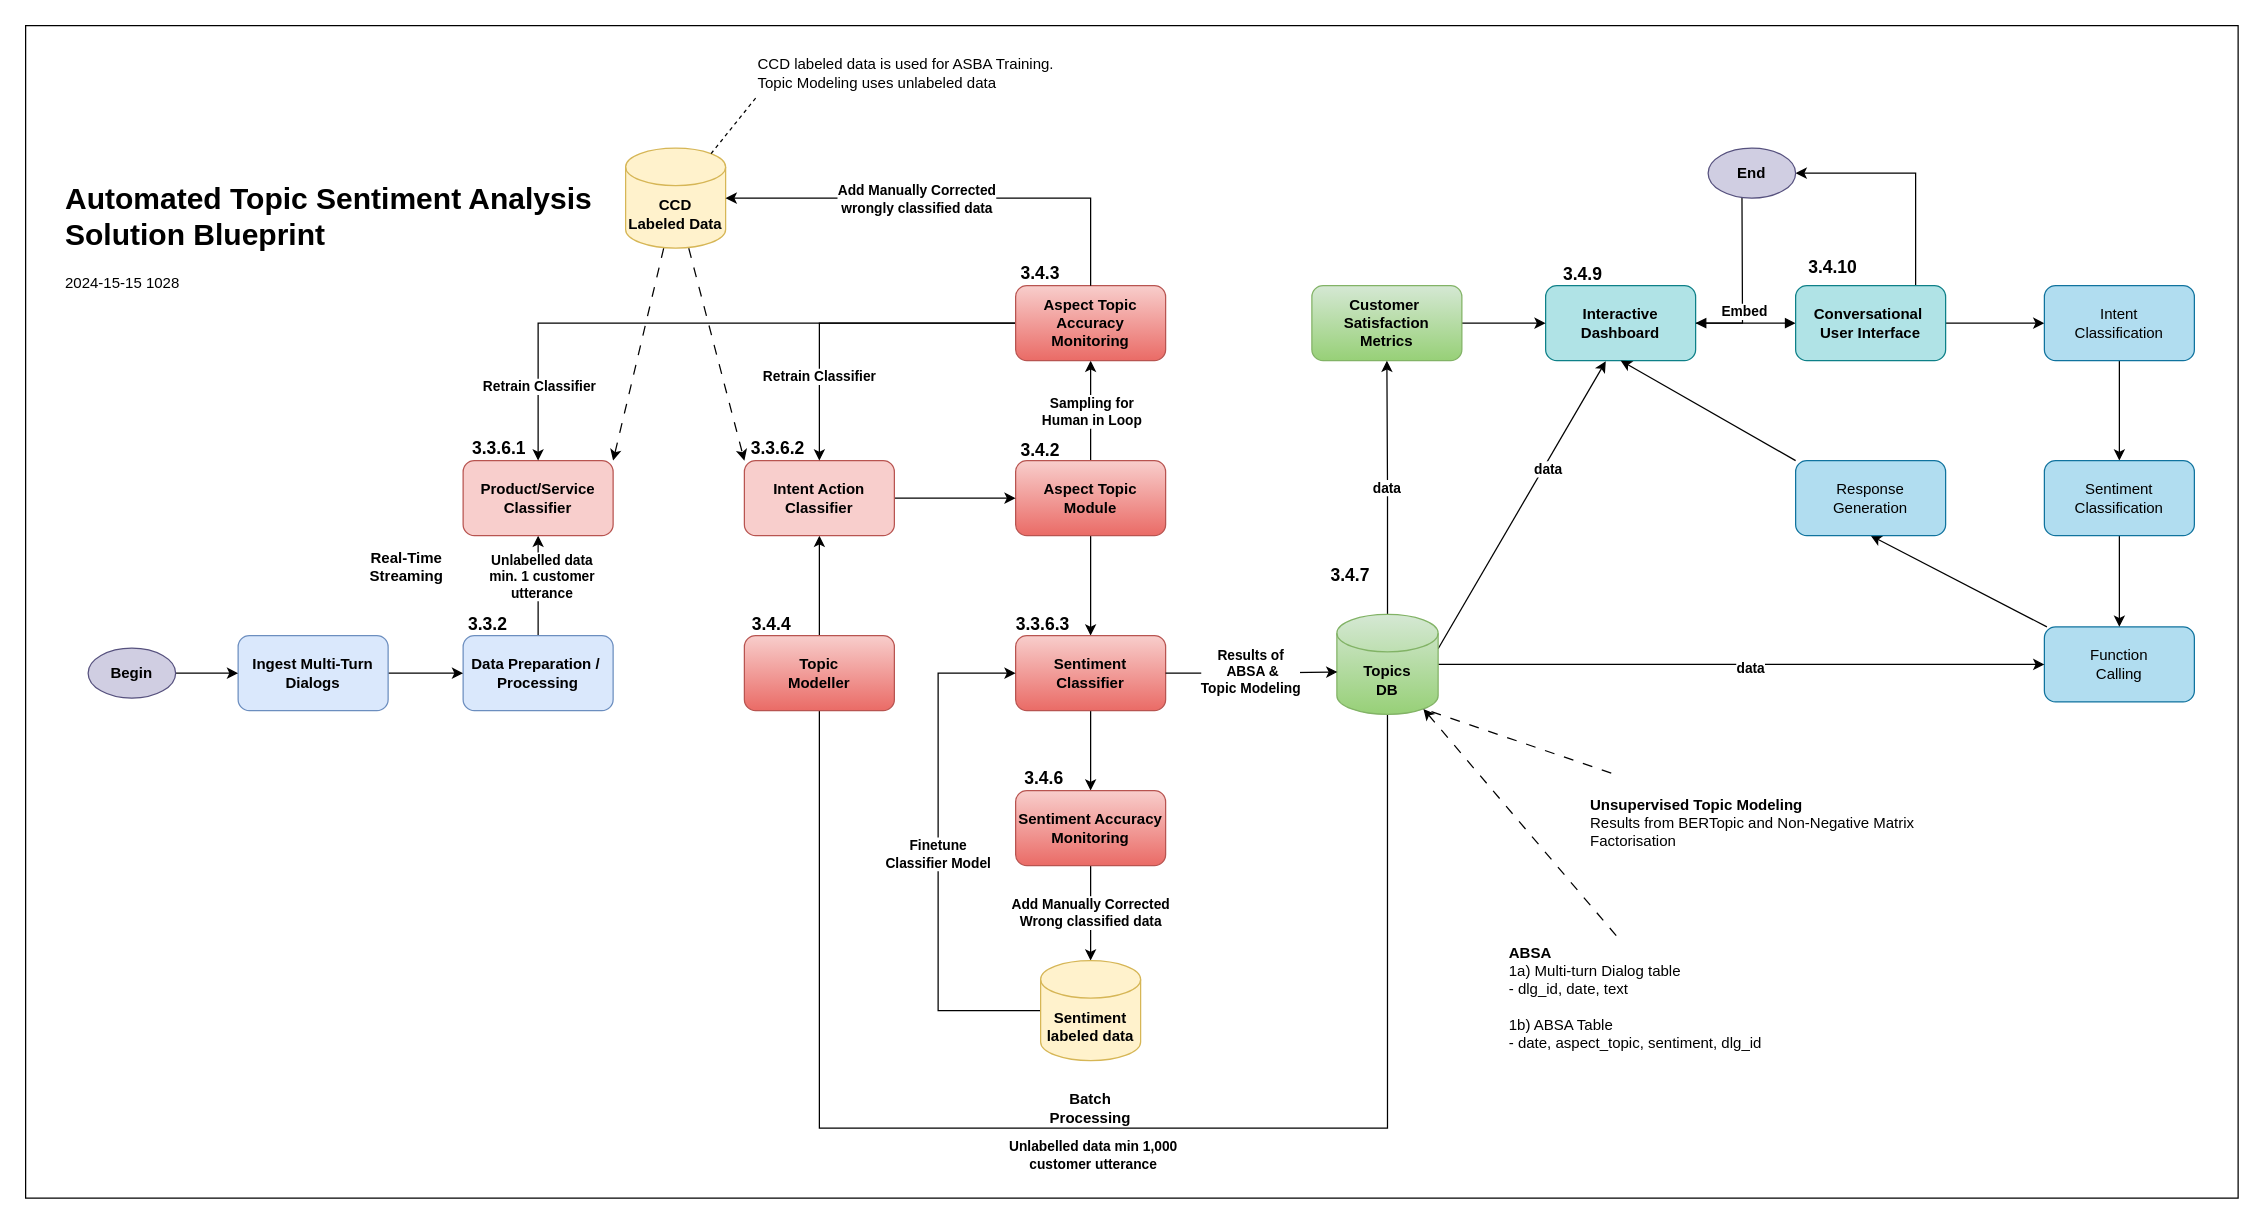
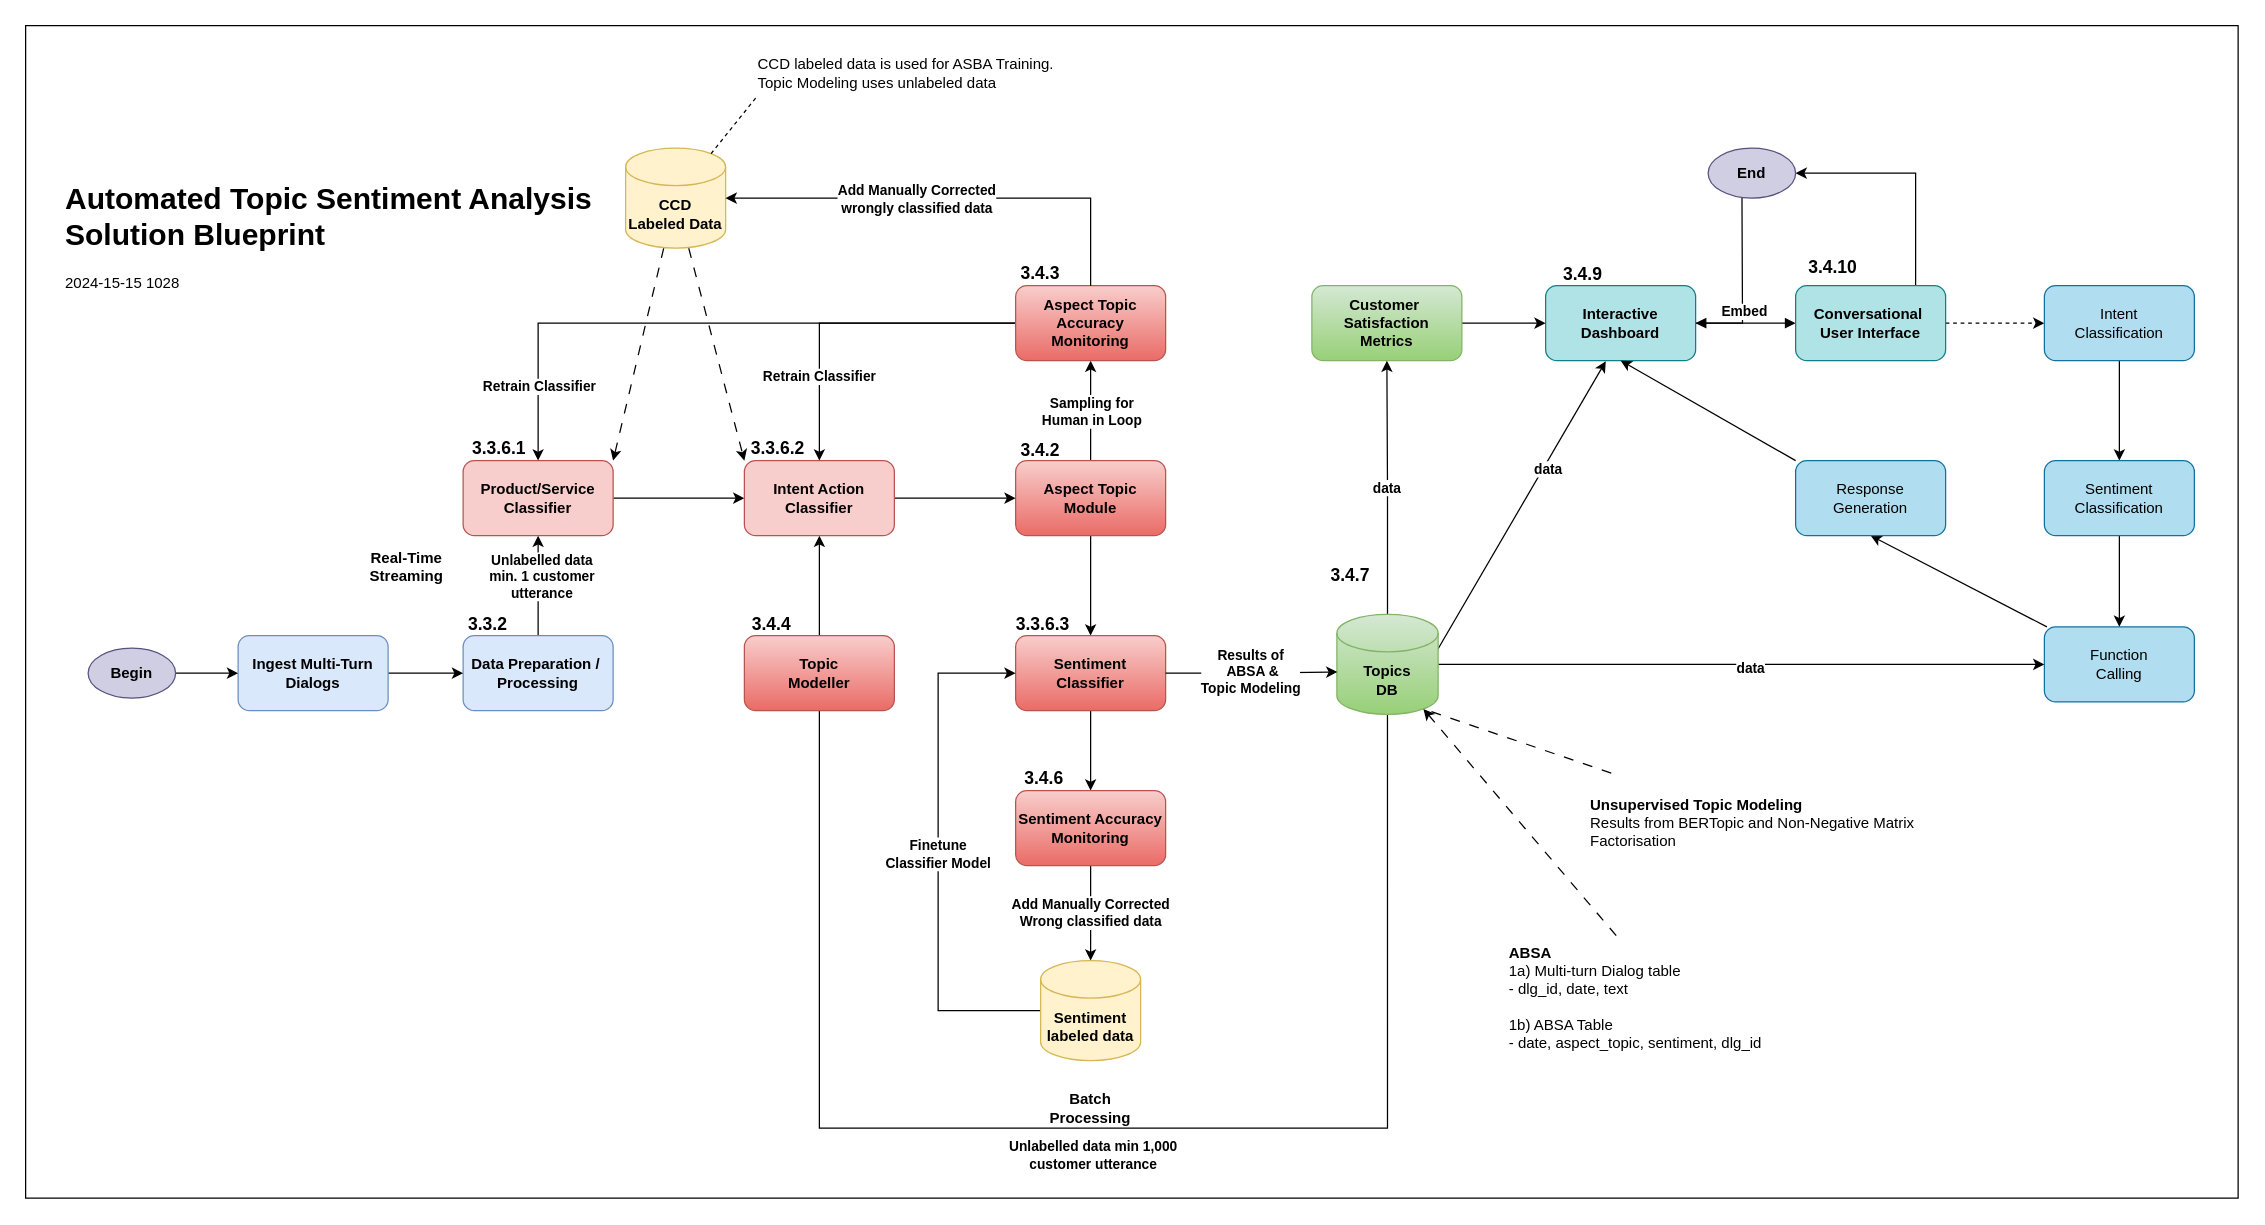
edge "Conversational User Interface" -> "Intent Classification": style solid -> dashed
edge "Product/Service Classifier" -> "Intent Action Classifier": added
